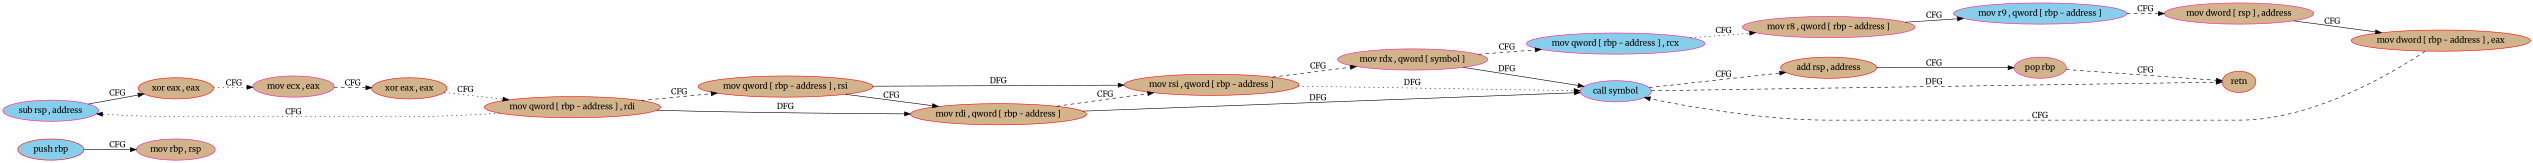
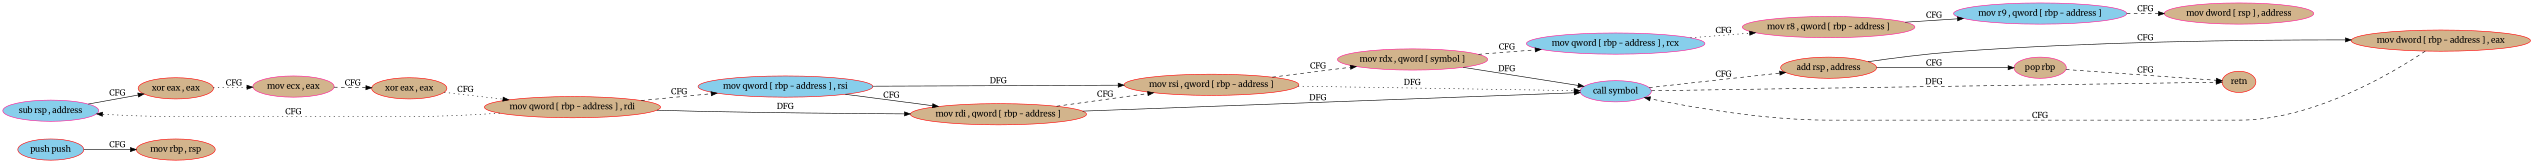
edge "mov dword [ rsp ] , address" -> "mov dword [ rbp - address ] , eax": now "add rsp , address" -> "mov dword [ rbp - address ] , eax"
node "mov qword [ rbp - address ] , rsi": fillcolor tan -> skyblue
node "push rbp": label "push rbp" -> "push push"
node "mov rbp , rsp": color deeppink -> red
